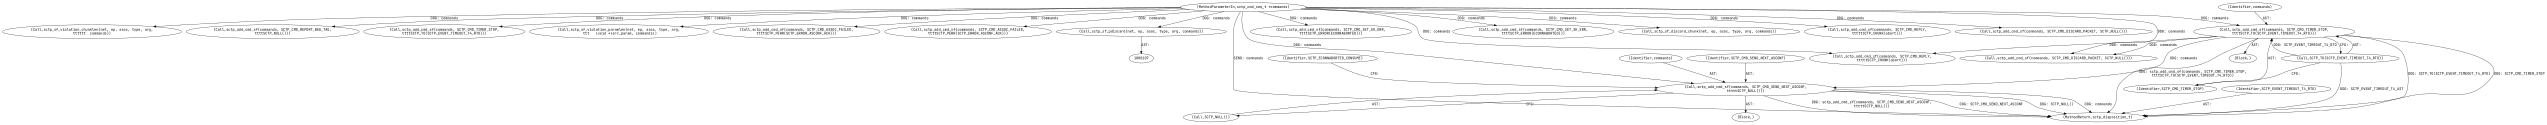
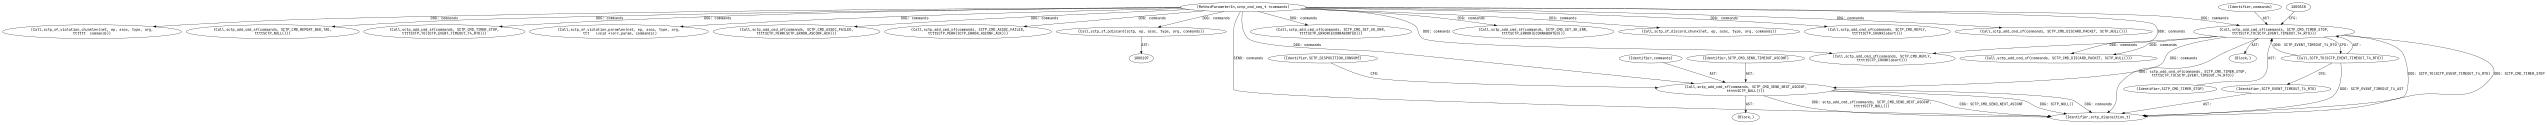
node "1000330": added
node "(Call,sctp_sf_pdiscard(net, ep, asoc, type, arg, commands))": label "(Call,sctp_sf_pdiscard(net, ep, asoc, type, arg, commands))" -> "(Call,sctp_sf_pdiscard(sctp, ep, asoc, type, arg, commands))"
node "(Identifier,SCTP_ECONNABORTED_CONSUME)": label "(Identifier,SCTP_ECONNABORTED_CONSUME)" -> "(Identifier,SCTP_DISPOSITION_CONSUME)"
node "(Identifier,SCTP_CMD_SEND_NEXT_ASCONF)": label "(Identifier,SCTP_CMD_SEND_NEXT_ASCONF)" -> "(Identifier,SCTP_CMD_SEND_TIMEOUT_ASCONF)"
edge "(Call,SCTP_TO(SCTP_EVENT_TIMEOUT_T4_RTO))" -> "(Identifier,SCTP_CMD_TIMER_STOP)": now "(Call,SCTP_TO(SCTP_EVENT_TIMEOUT_T4_RTO))" -> "(Identifier,SCTP_EVENT_TIMEOUT_T4_RTO)"
node "(Call,SCTP_NULL())": removed
node "(MethodReturn,sctp_disposition_t)": label "(MethodReturn,sctp_disposition_t)" -> "(Identifier,sctp_disposition_t)"
